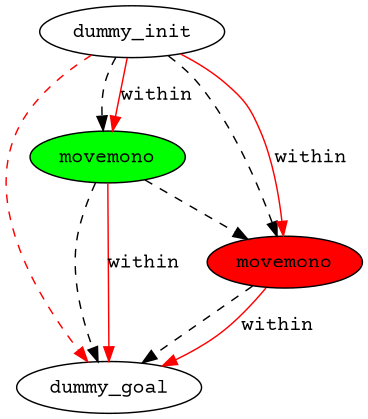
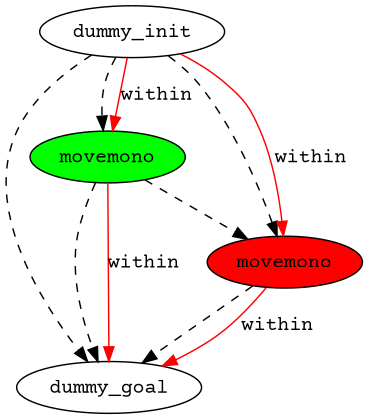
edge "dummy_init" -> "dummy_goal": color red -> black
